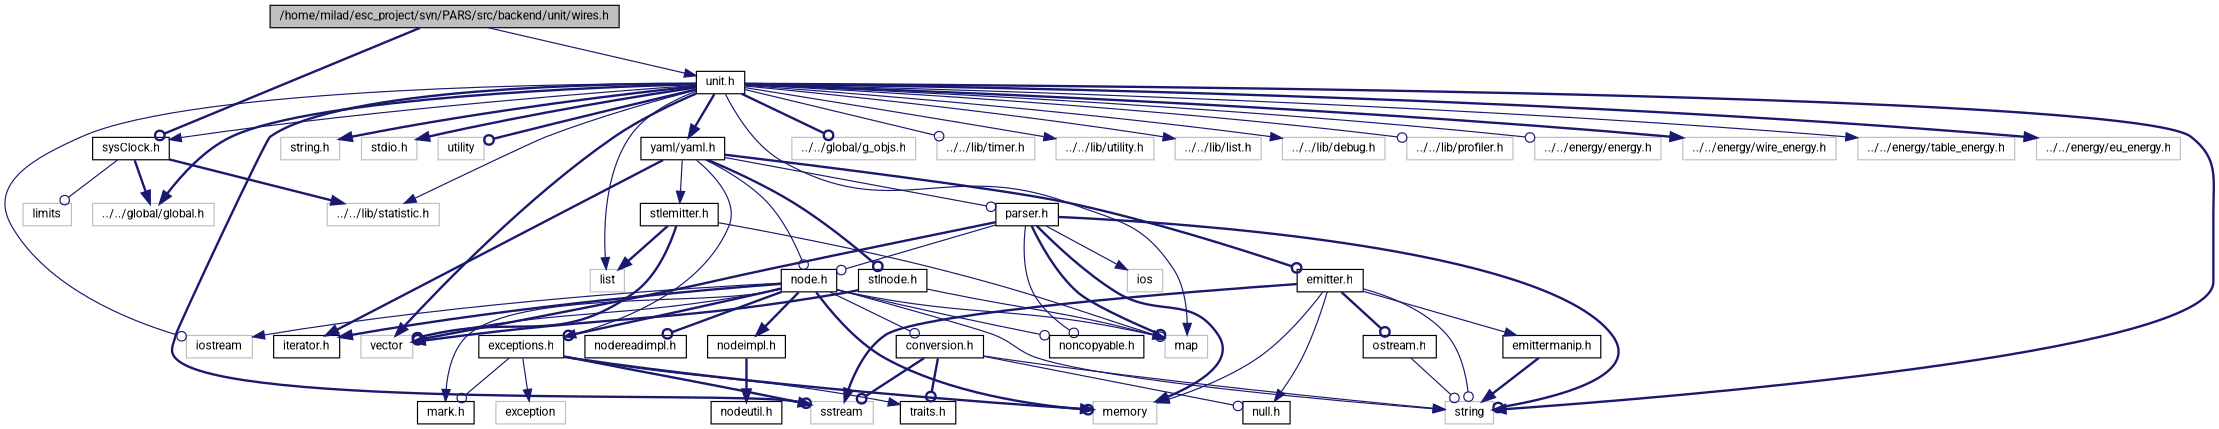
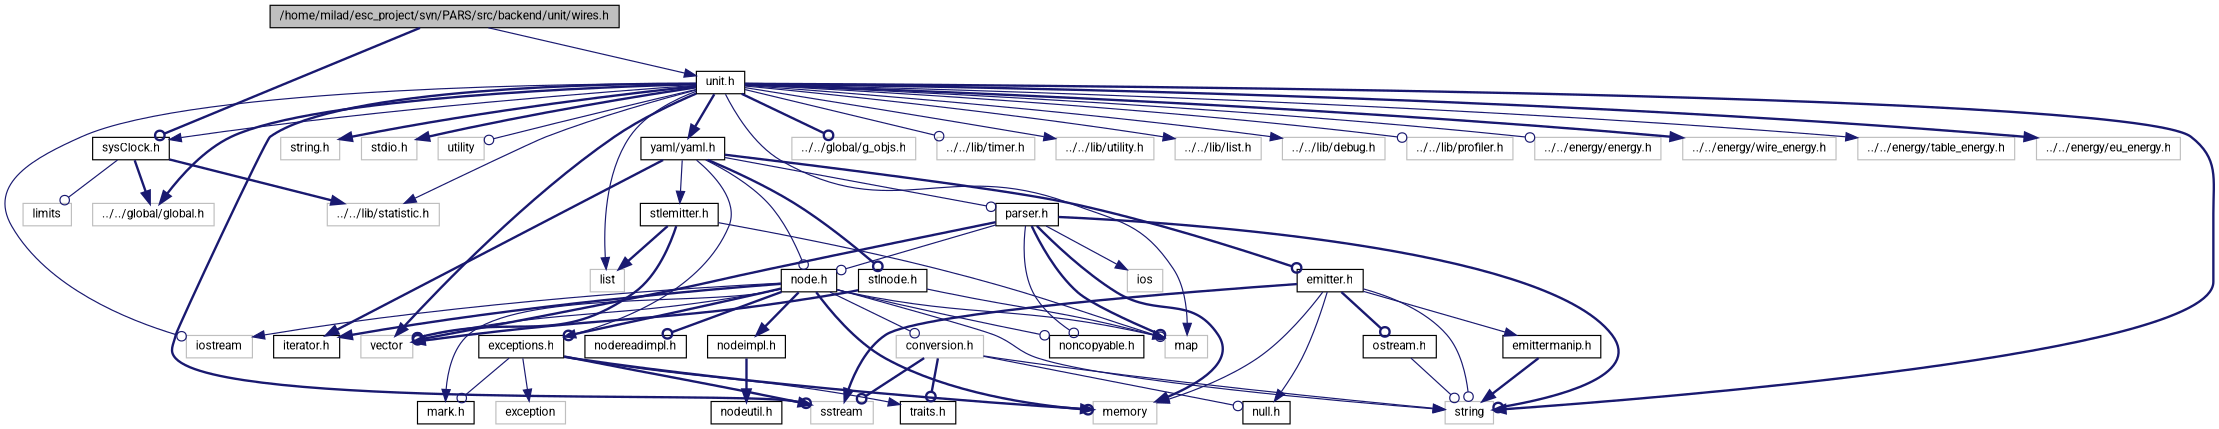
edge "unit.h" -> "utility": style bold -> solid
node "conversion.h": color black -> grey75
